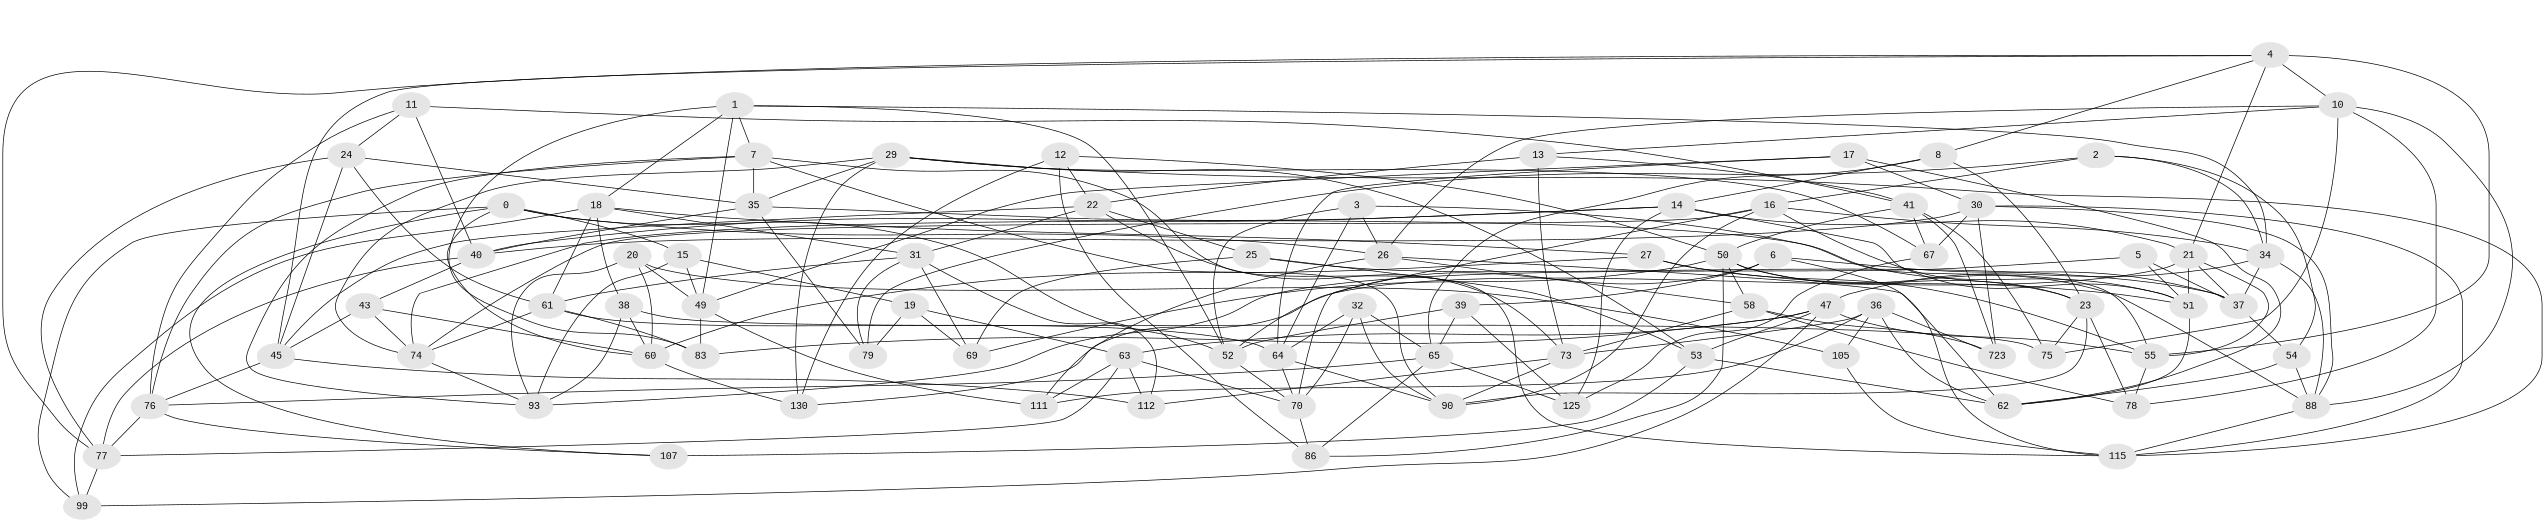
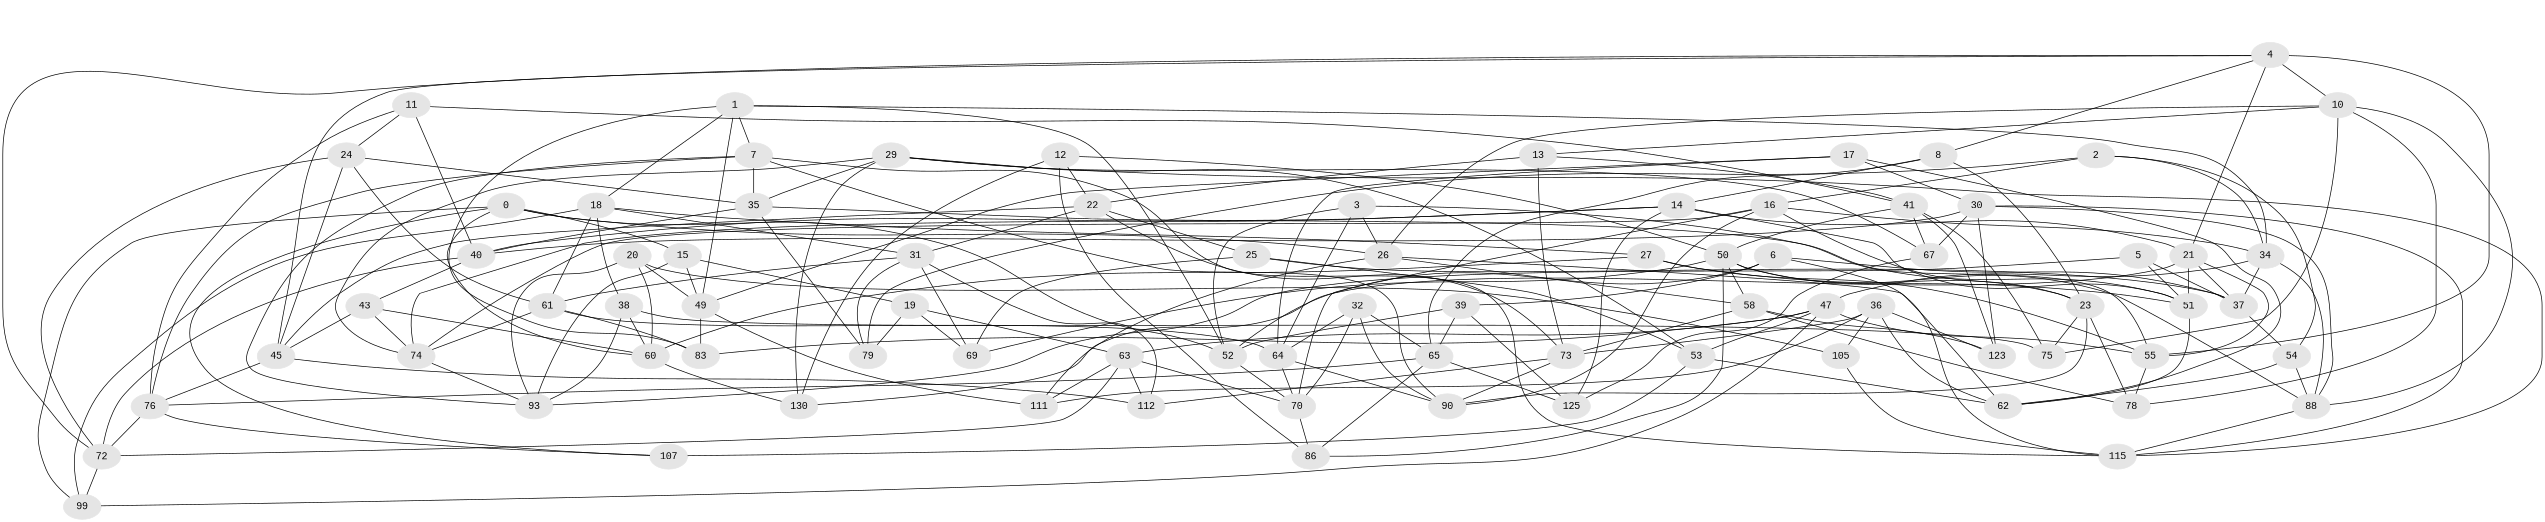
node "723": label "723" -> "123"
node "77": label "77" -> "72"
